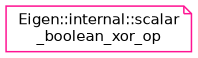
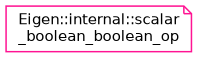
node "Eigen::internal::scalar _boolean_xor_op": label "Eigen::internal::scalar _boolean_xor_op" -> "Eigen::internal::scalar _boolean_boolean_op"
